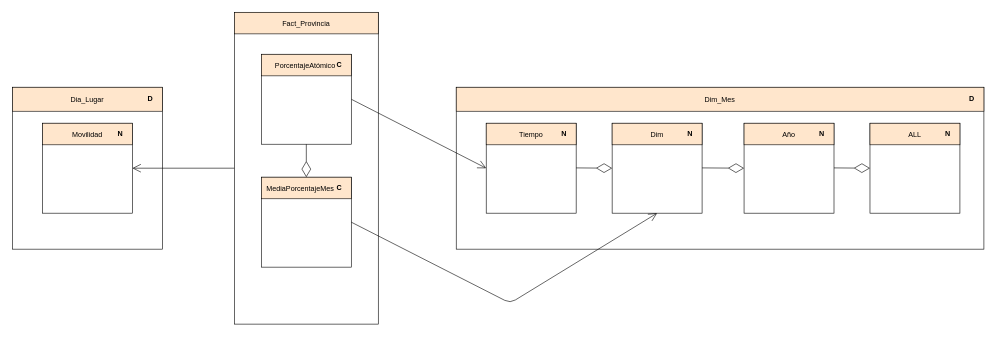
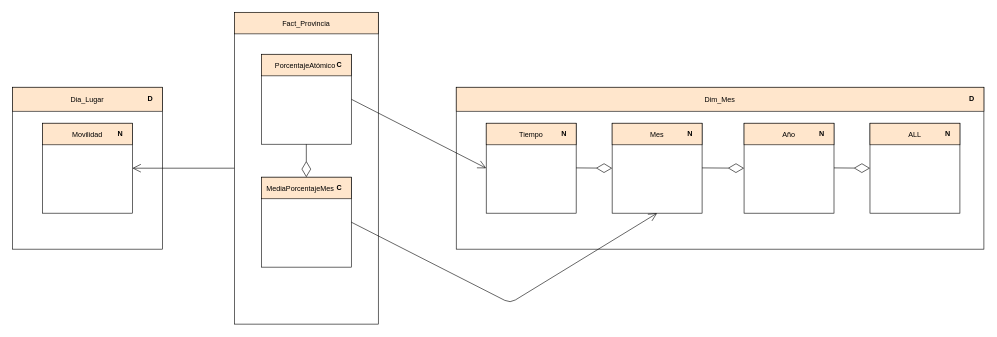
node "Dim": label "Dim" -> "Mes"
